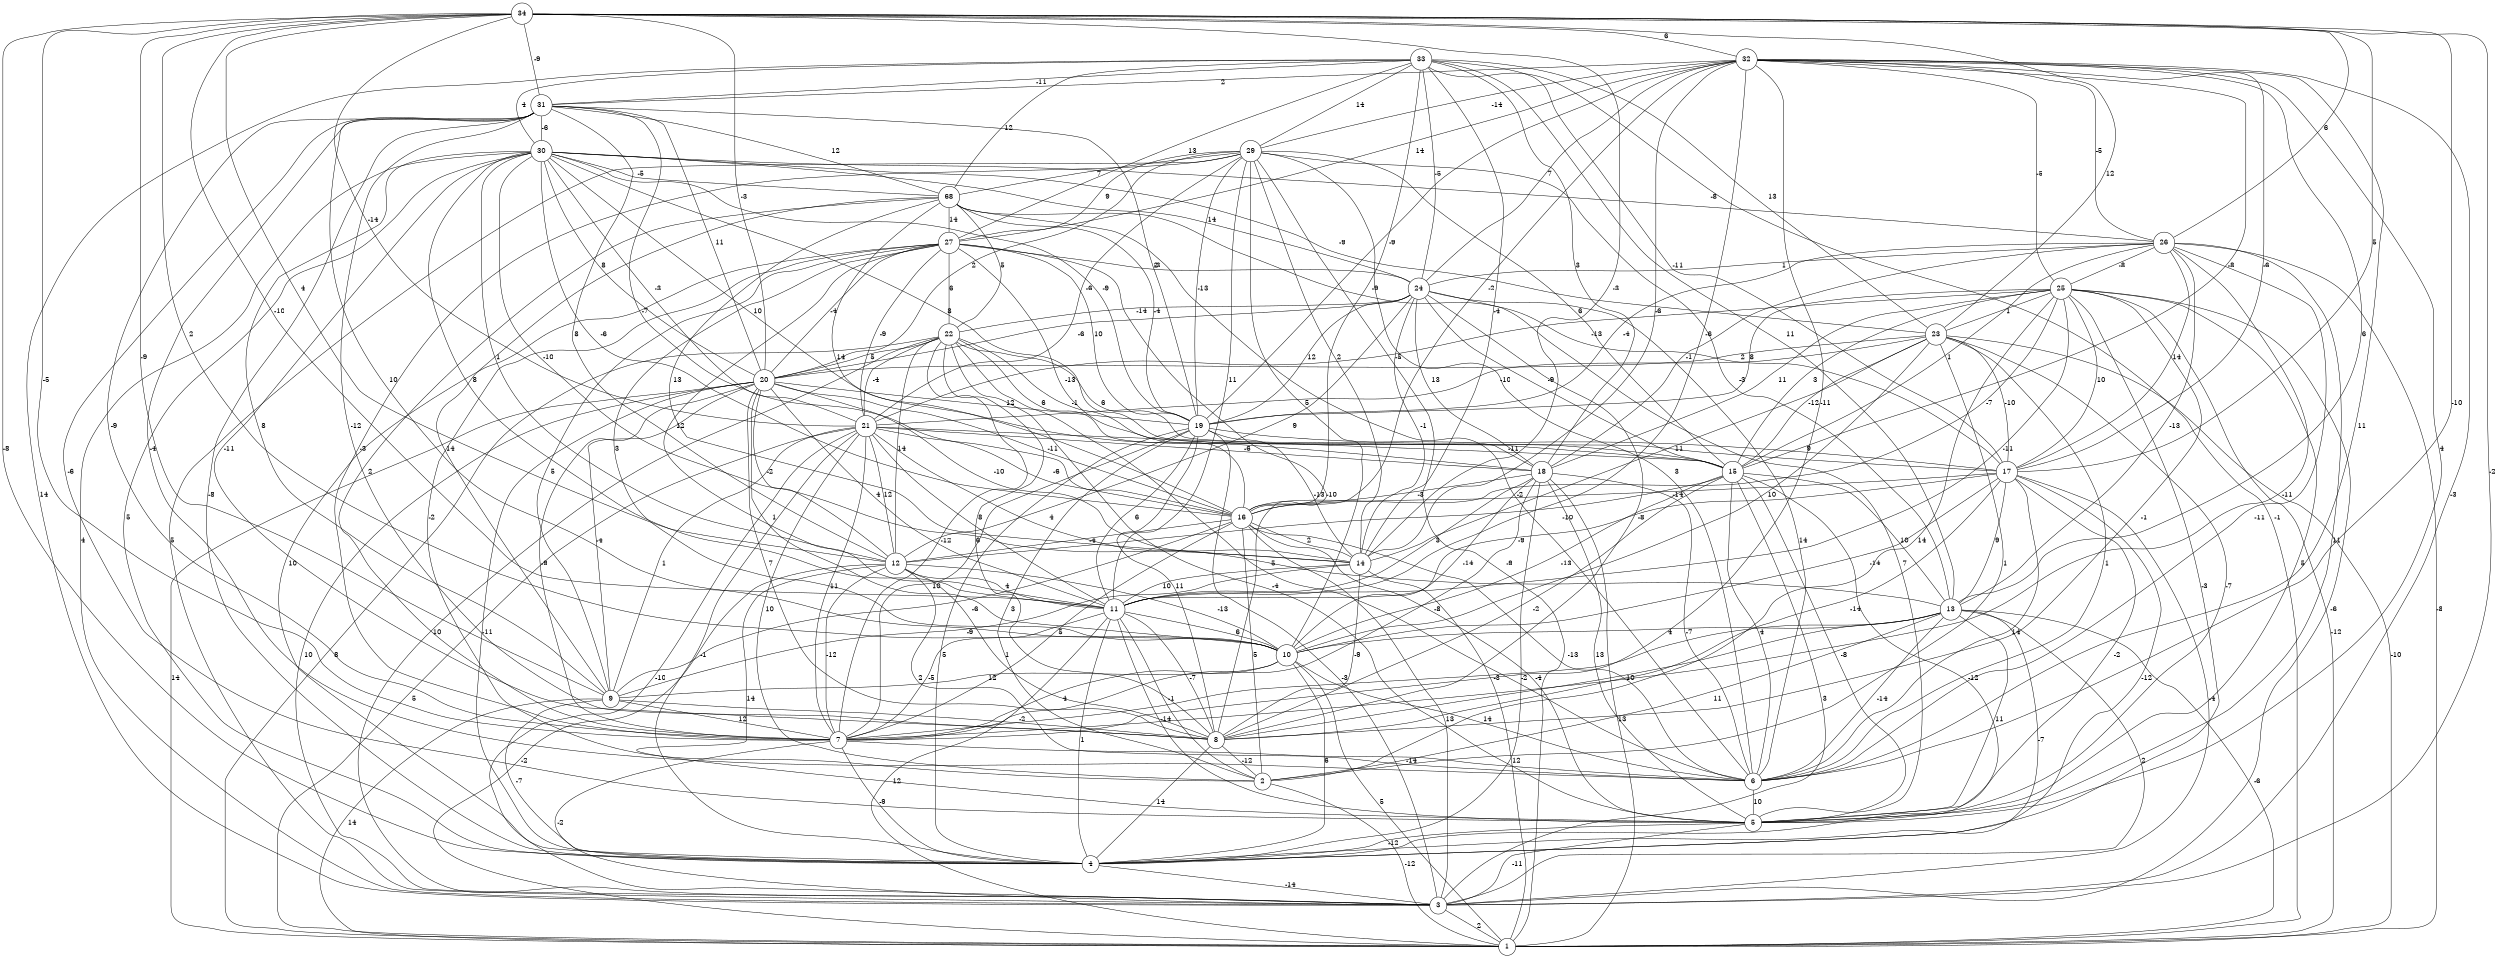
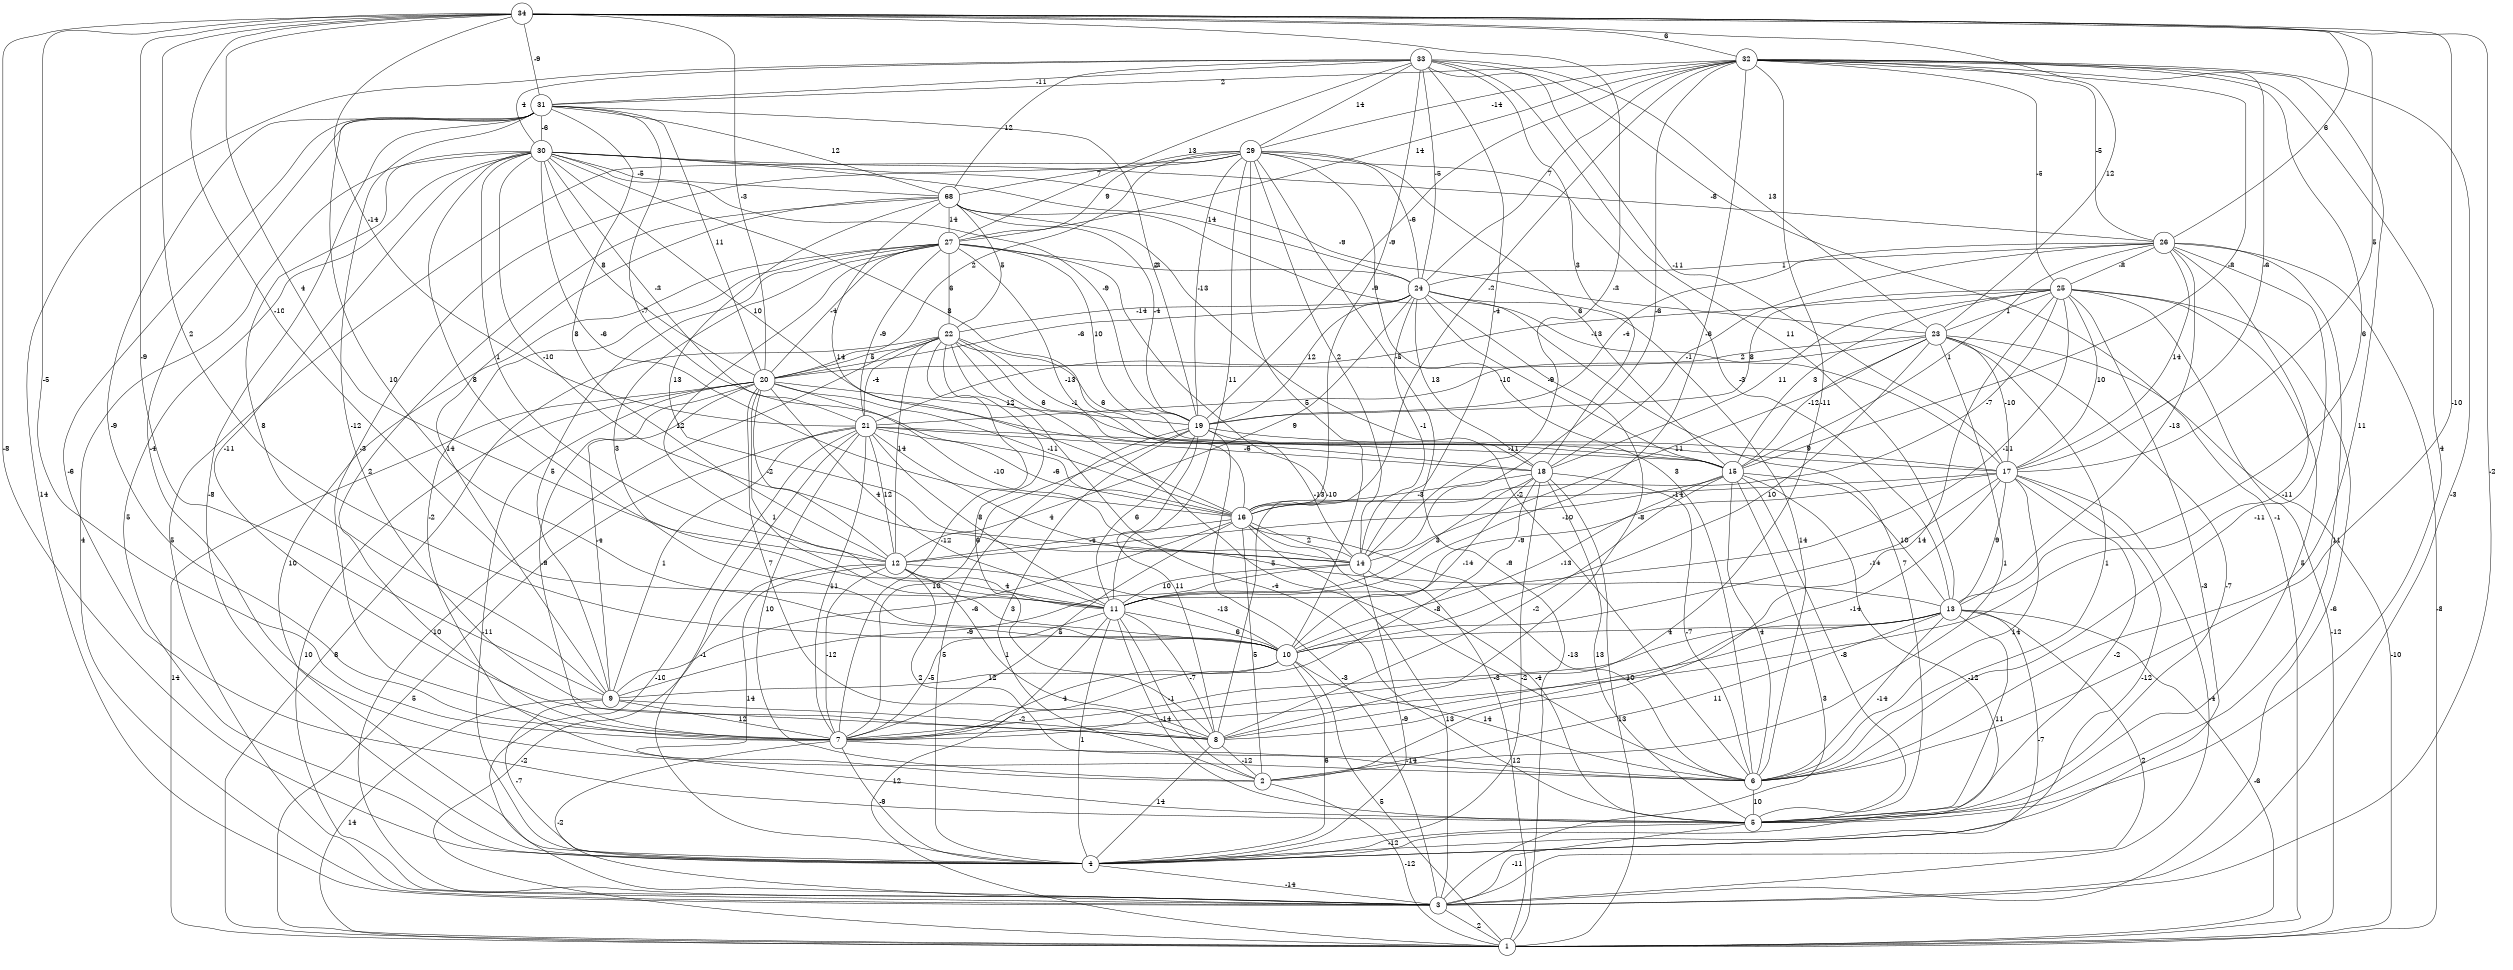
edge "29" -- "21": now "29" -- "24"
edge "25" -- "8": removed, label "-1"
edge "14" -- "8": now "14" -- "4"
